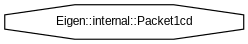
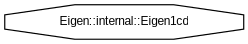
node "Eigen::internal::Packet1cd": label "Eigen::internal::Packet1cd" -> "Eigen::internal::Eigen1cd"
